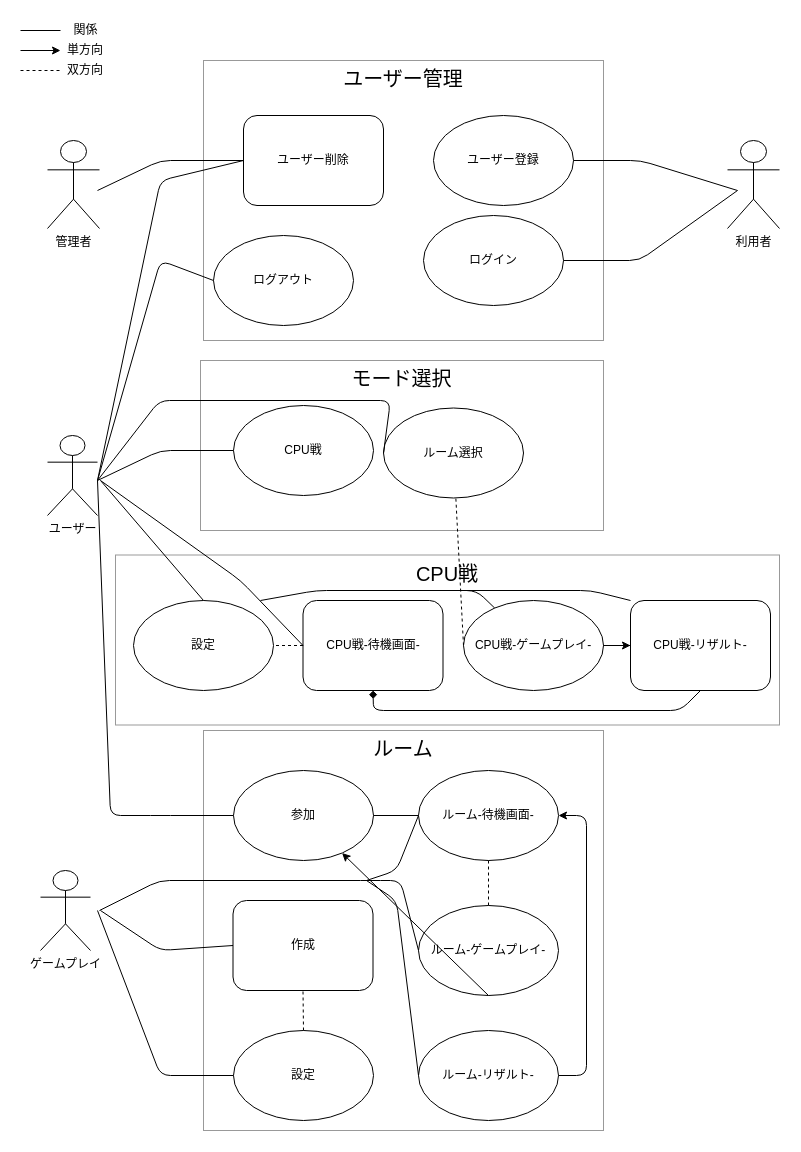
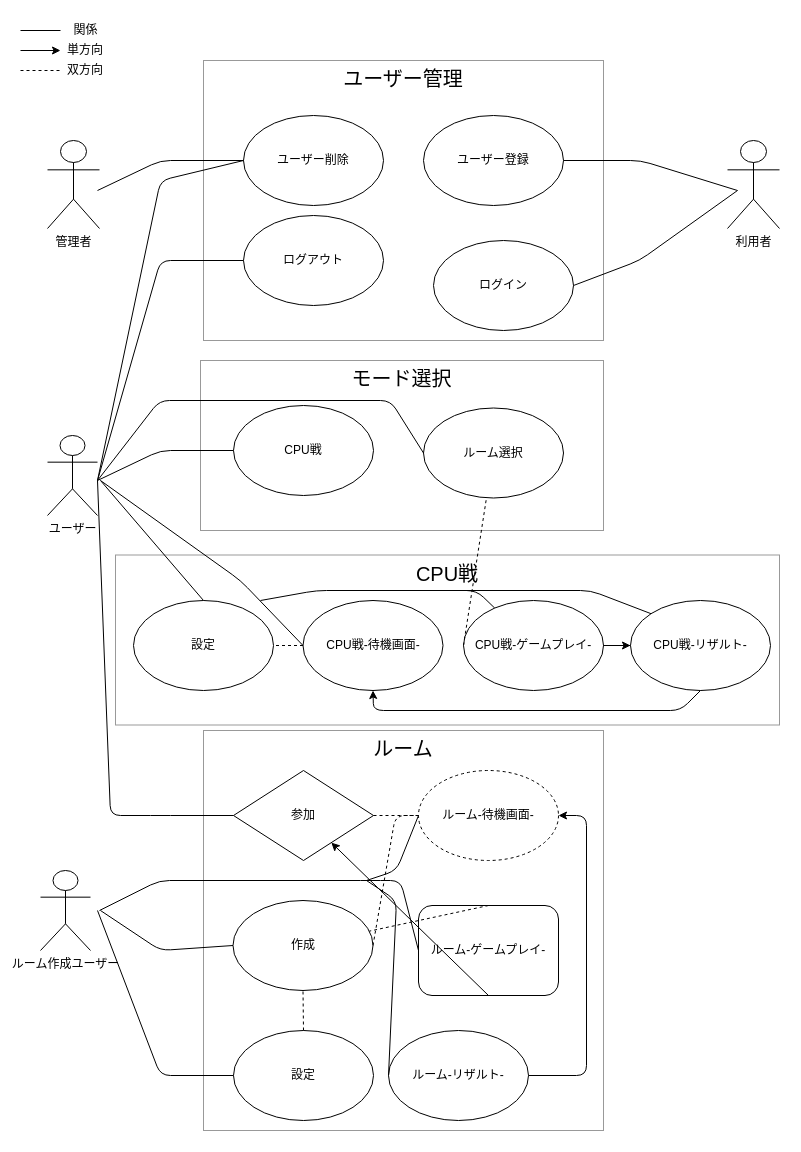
node "ユーザー削除": shape rounded rectangle -> ellipse
node "ユーザー登録": moved (504, 161) -> (494, 161)
node "ログイン": moved (494, 261) -> (504, 286)
node "ログアウト": moved (284, 281) -> (314, 261)
node "ルーム選択": moved (454, 453) -> (494, 453)
node "CPU戦-待機画面-": shape rounded rectangle -> ellipse
node "CPU戦-リザルト-": shape rounded rectangle -> ellipse
edge "CPU戦-リザルト-" -> "CPU戦-待機画面-": arrowhead diamond -> classic
node "参加": shape ellipse -> diamond
edge "参加" -- "ルーム-待機画面-": style solid -> dashed
node "ルーム-待機画面-": style solid -> dashed
edge "ルーム-待機画面-" -- "作成": added
edge "ルーム-待機画面-" -- "ルーム-ゲームプレイ-": now "作成" -- "ルーム-ゲームプレイ-"
node "作成": shape rounded rectangle -> ellipse
node "ルーム-ゲームプレイ-": shape ellipse -> rounded rectangle
node "ゲームプレイ": label "ゲームプレイ" -> "ルーム作成ユーザー"
node "ルーム-リザルト-": moved (489, 1076) -> (459, 1076)
